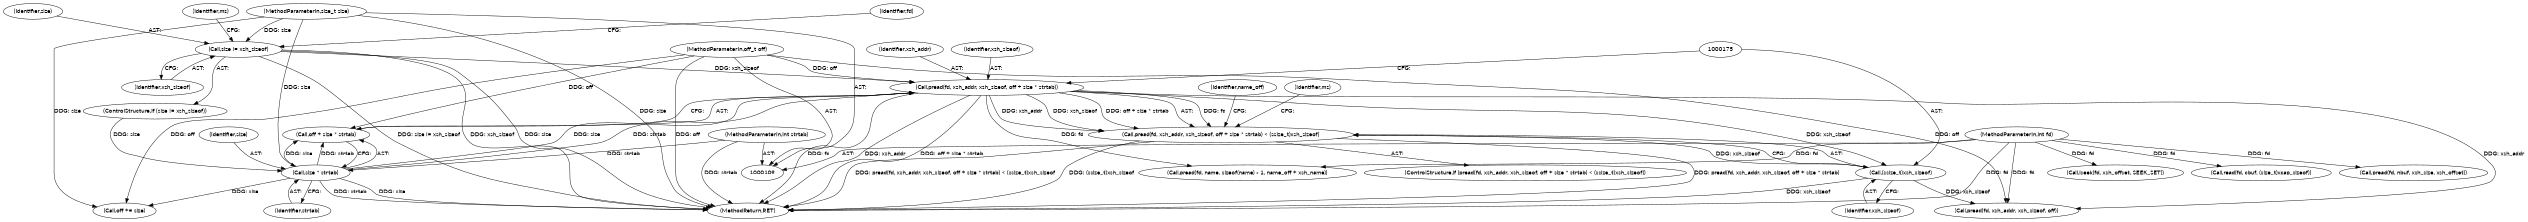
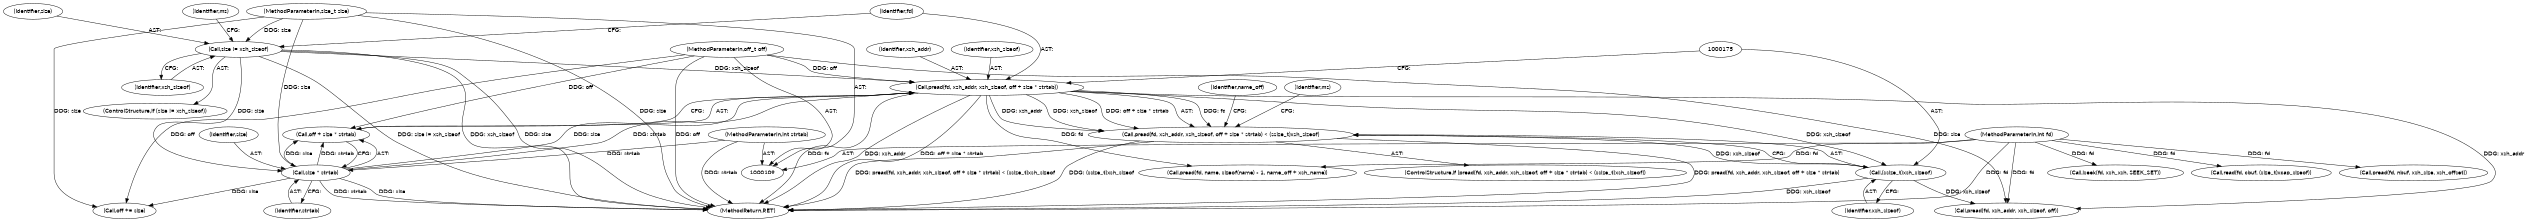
edge "(Identifier,fd)" -> "(Call,pread(fd, xsh_addr, xsh_sizeof, off + size * strtab))": added, label "AST:"
edge "(MethodParameterIn,off_t off)" -> "(Call,pread(fd, xsh_addr, xsh_sizeof, off))": label "DDG: off" -> "DDG: size"
edge "(ControlStructure,if (size != xsh_sizeof))" -> "(Call,size * strtab)": now "(Call,size != xsh_sizeof)" -> "(Call,size * strtab)"
node "(Call,lseek(fd, xsh_offset, SEEK_SET))": label "(Call,lseek(fd, xsh_offset, SEEK_SET))" -> "(Call,lseek(fd, xsh_xsh, SEEK_SET))"
